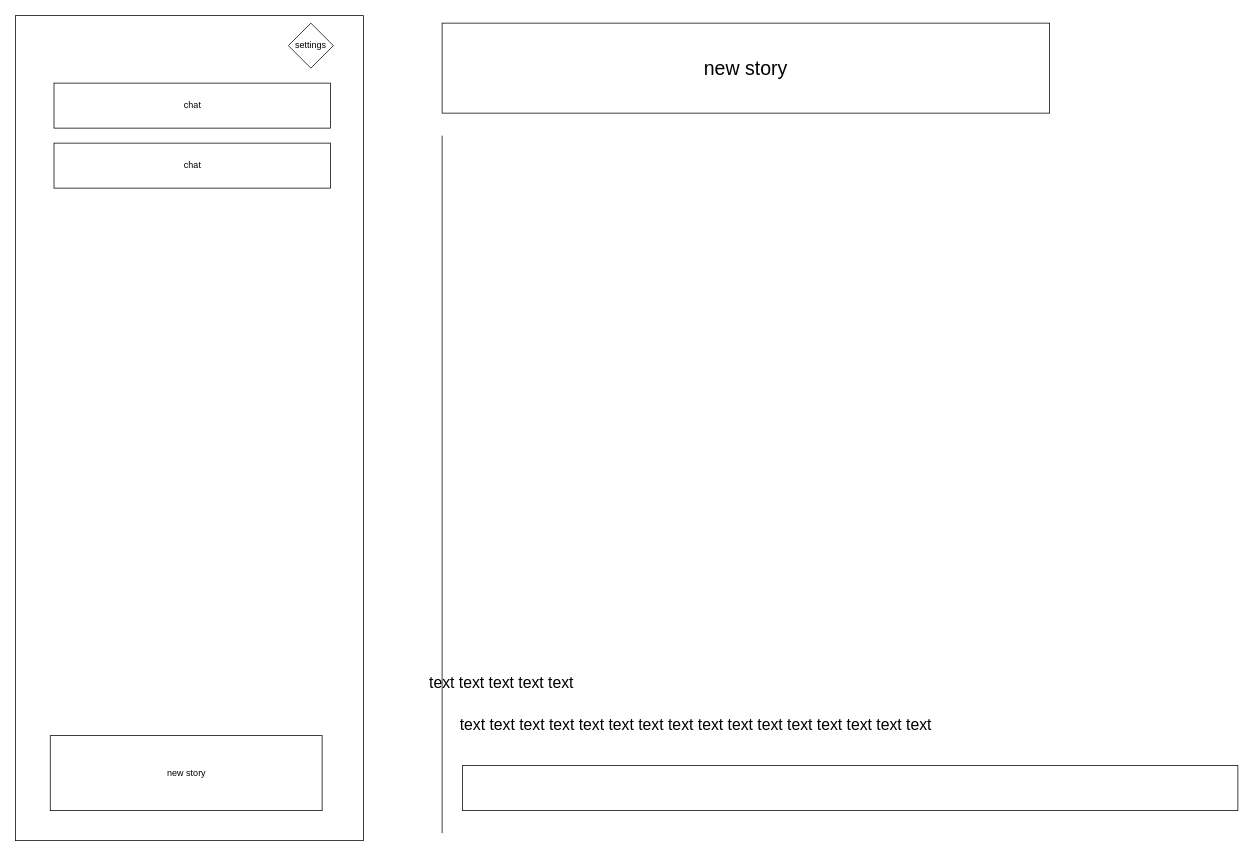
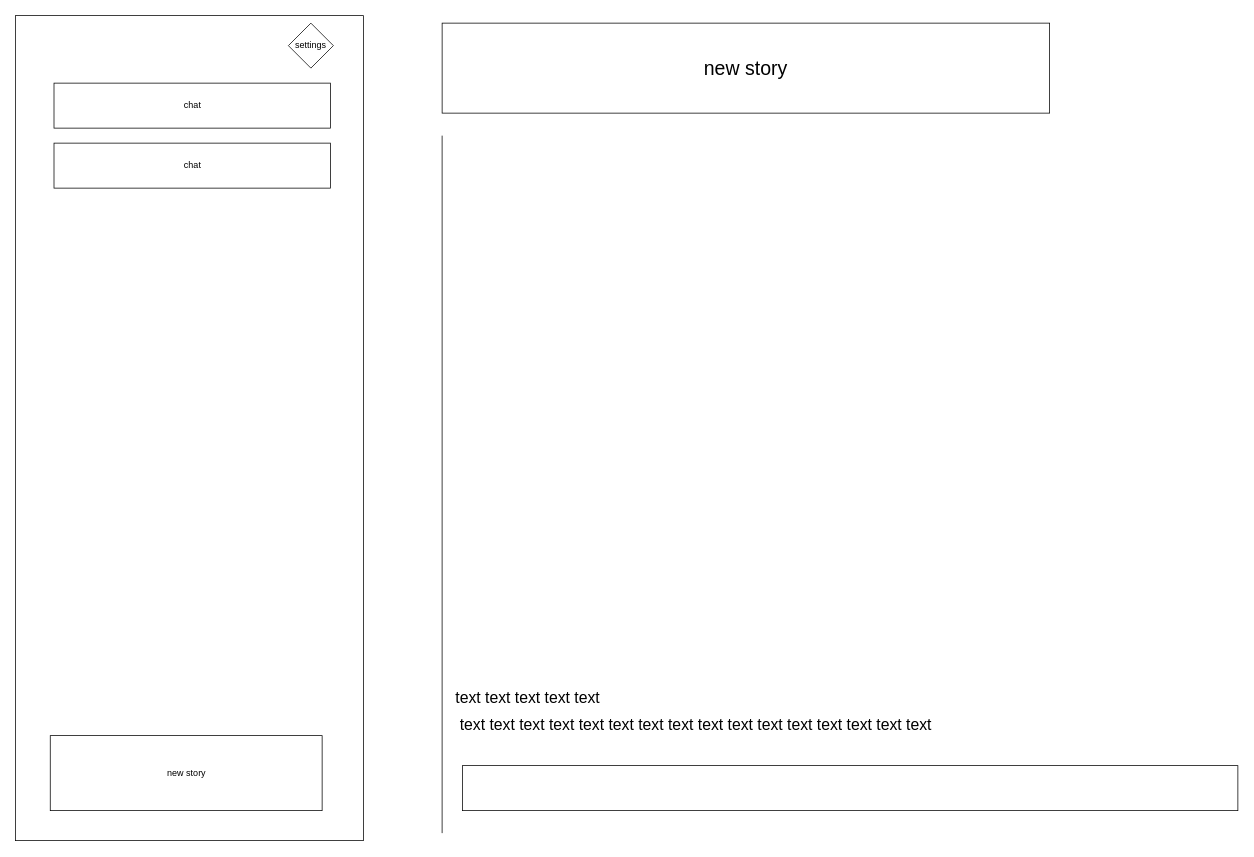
node "text text text text text": moved (650, 683) -> (676, 698)
